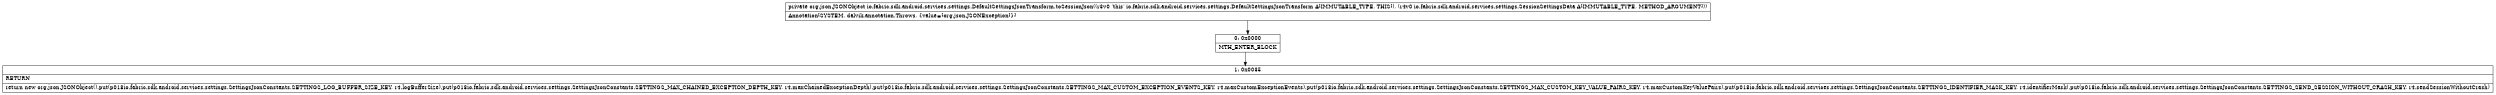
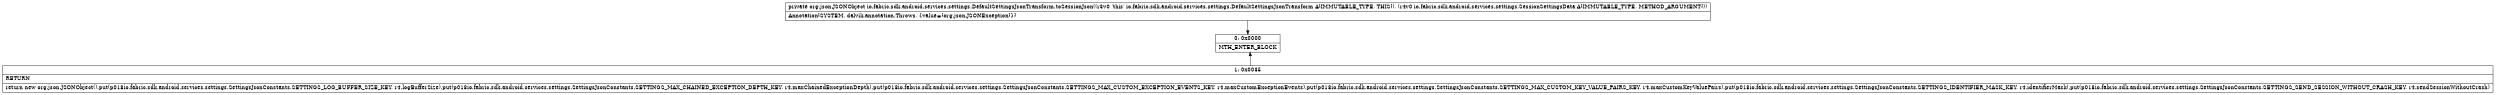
edge "0: 0x0000" -> "1: 0x0035": reversed
